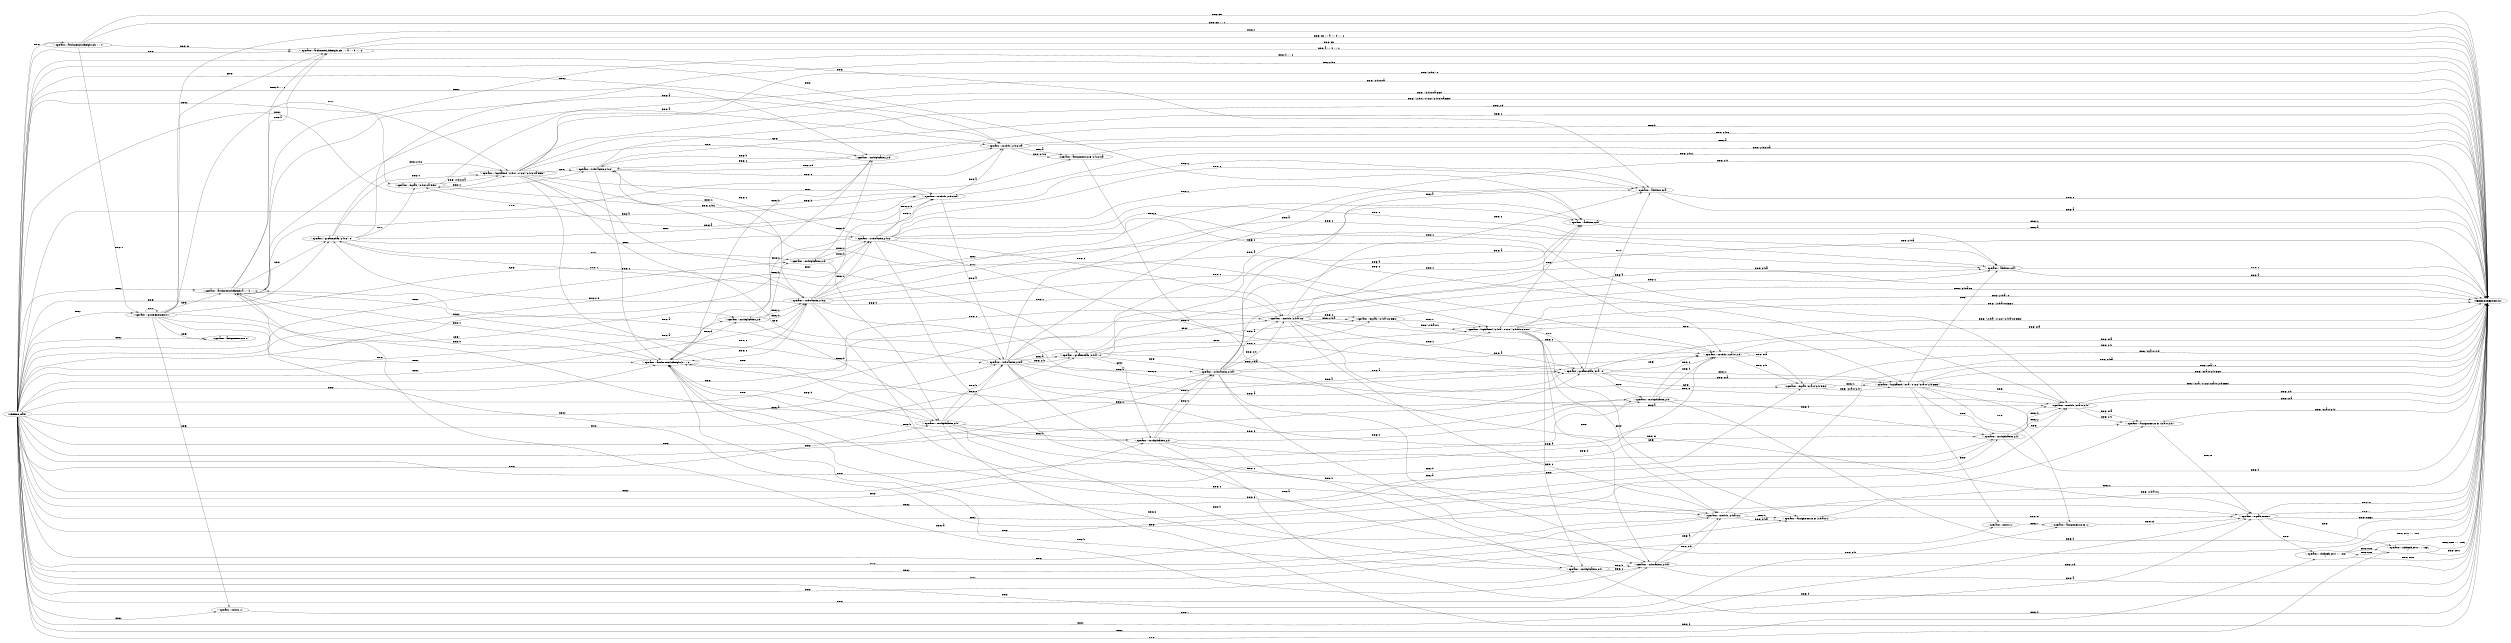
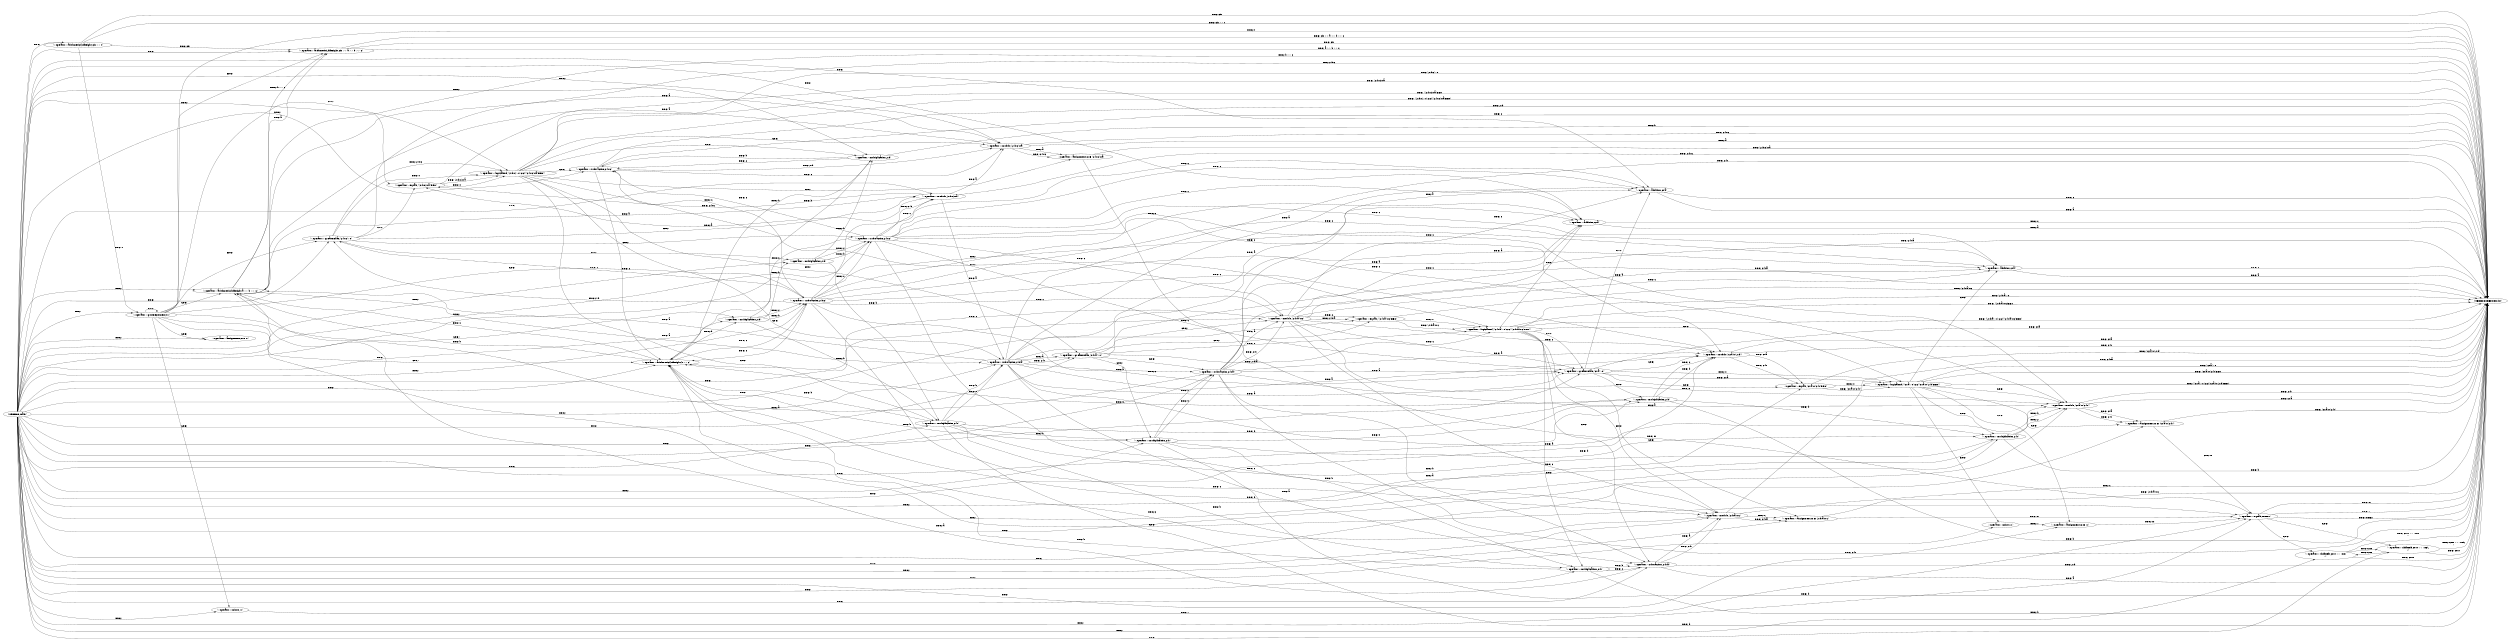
edge "(<operator>.arithmeticShiftRight,cin >> t)" -> "(<operator>.arithmeticShiftRight,cin >> a >> b >> c)": label "DDG: m" -> "DDG: cin"
edge "(<operator>.arithmeticShiftRight,a >> b >> c)" -> "(<operator>.greaterThan,(2*b-c)>0)": now "(<operator>.postDecrement,t--)" -> "(<operator>.greaterThan,(2*b-c)>0)"
edge "(<operator>.postDecrement,t--)" -> "(<operator>.arithmeticShiftRight,b >> c)": label "DDG: " -> "CDG: "
